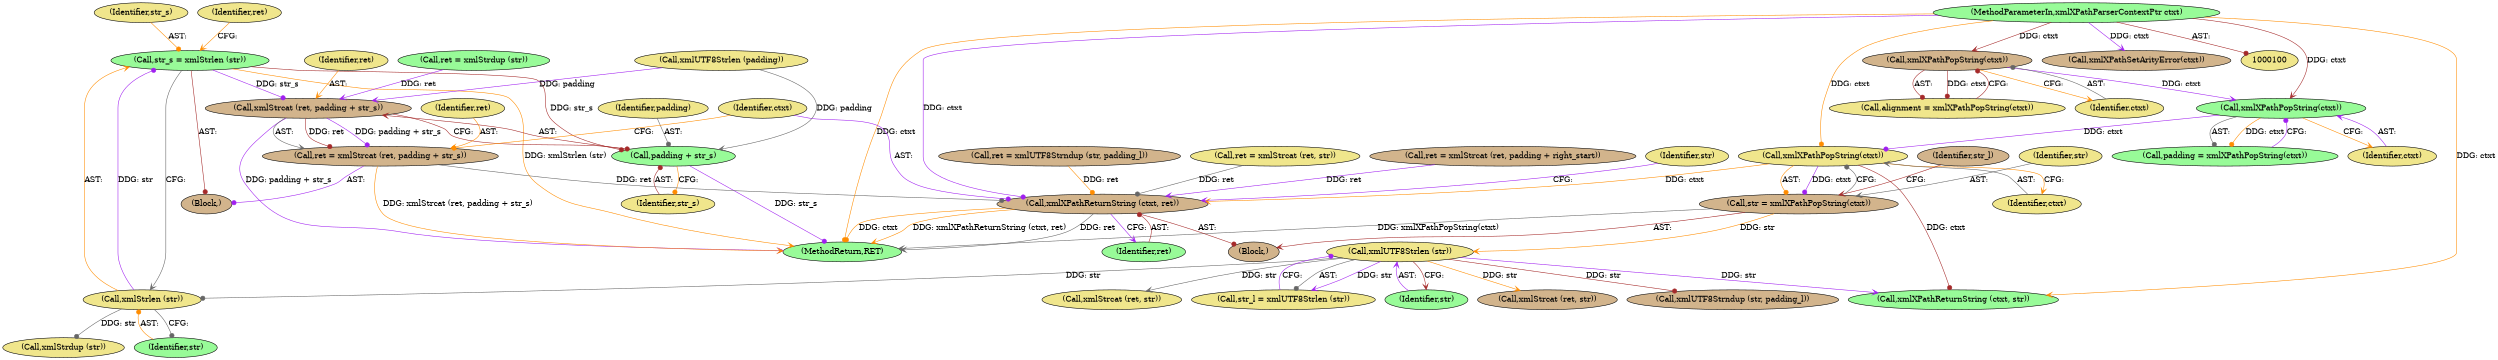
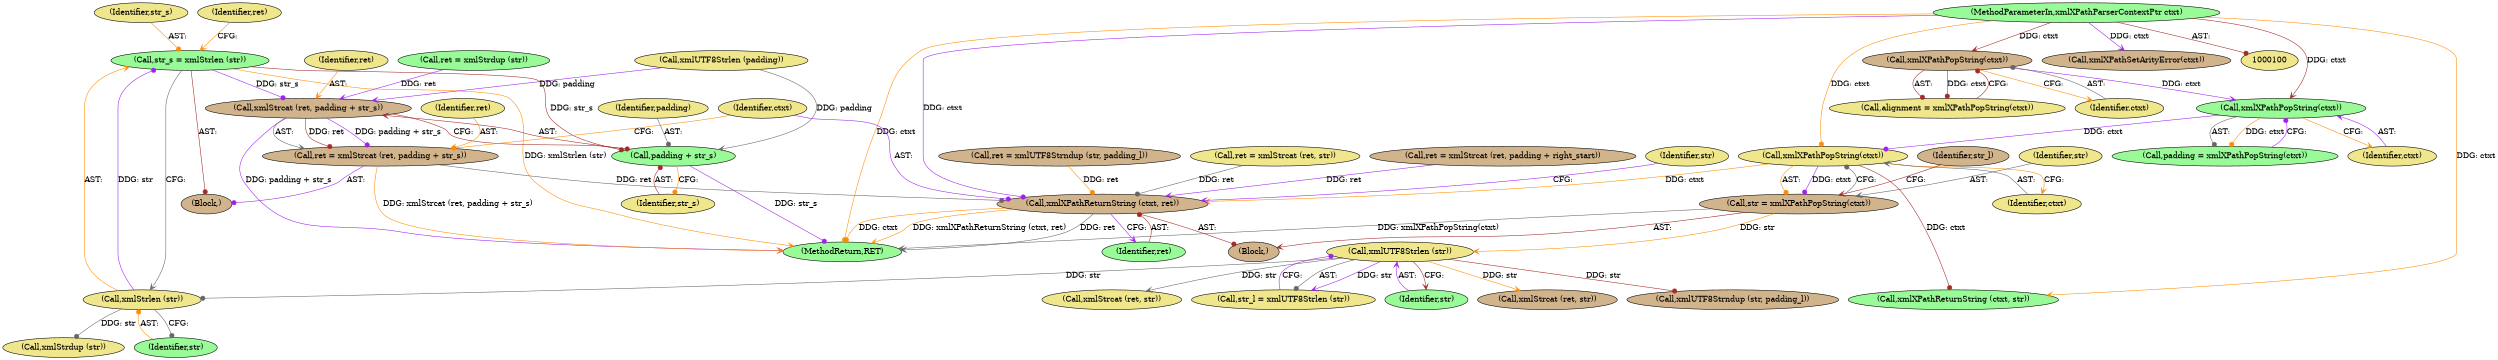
edge "(Call,xmlUTF8Strlen (str))" -> "(Call,xmlXPathReturnString (ctxt, str))": removed, label "DDG: str"
